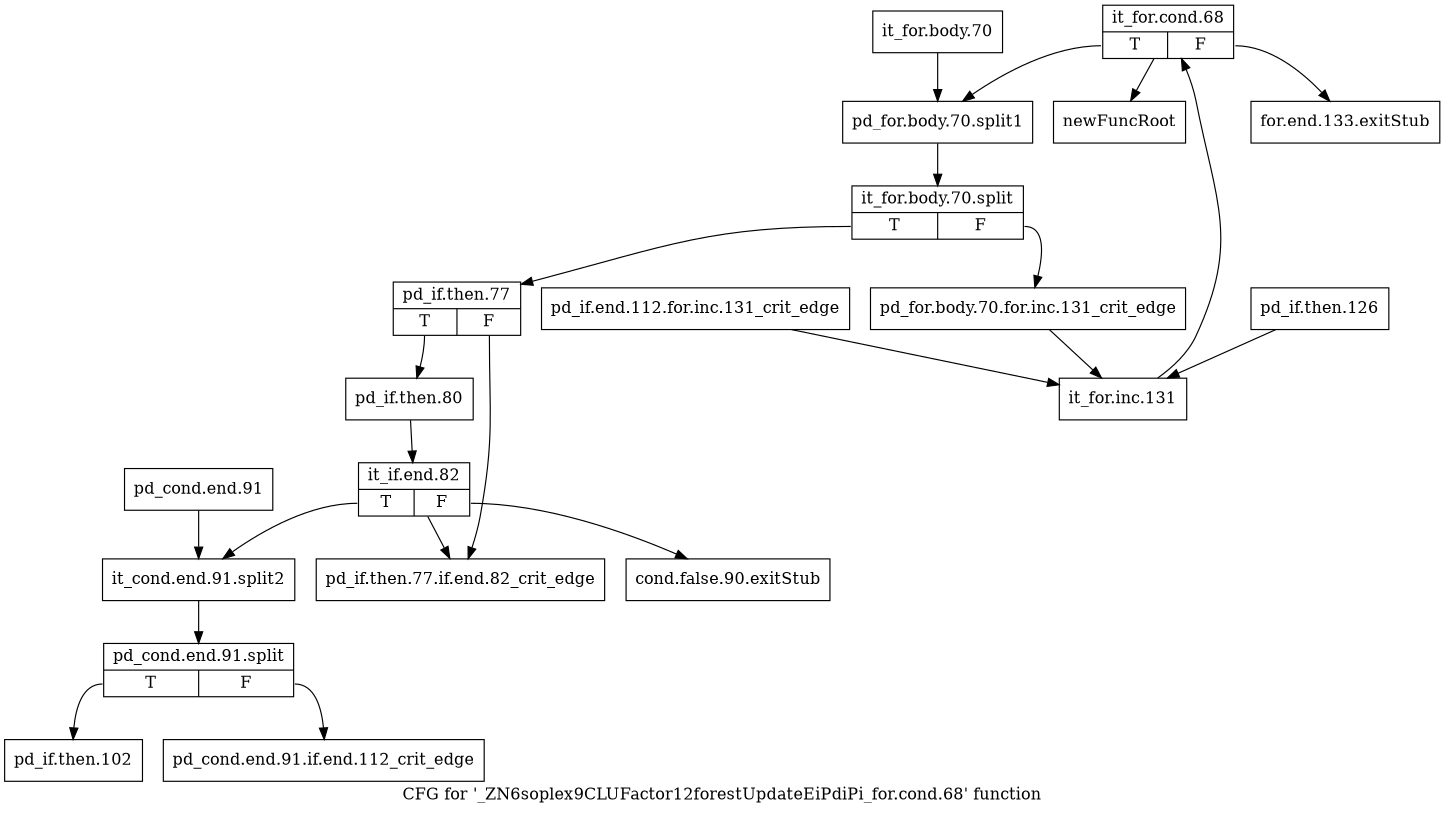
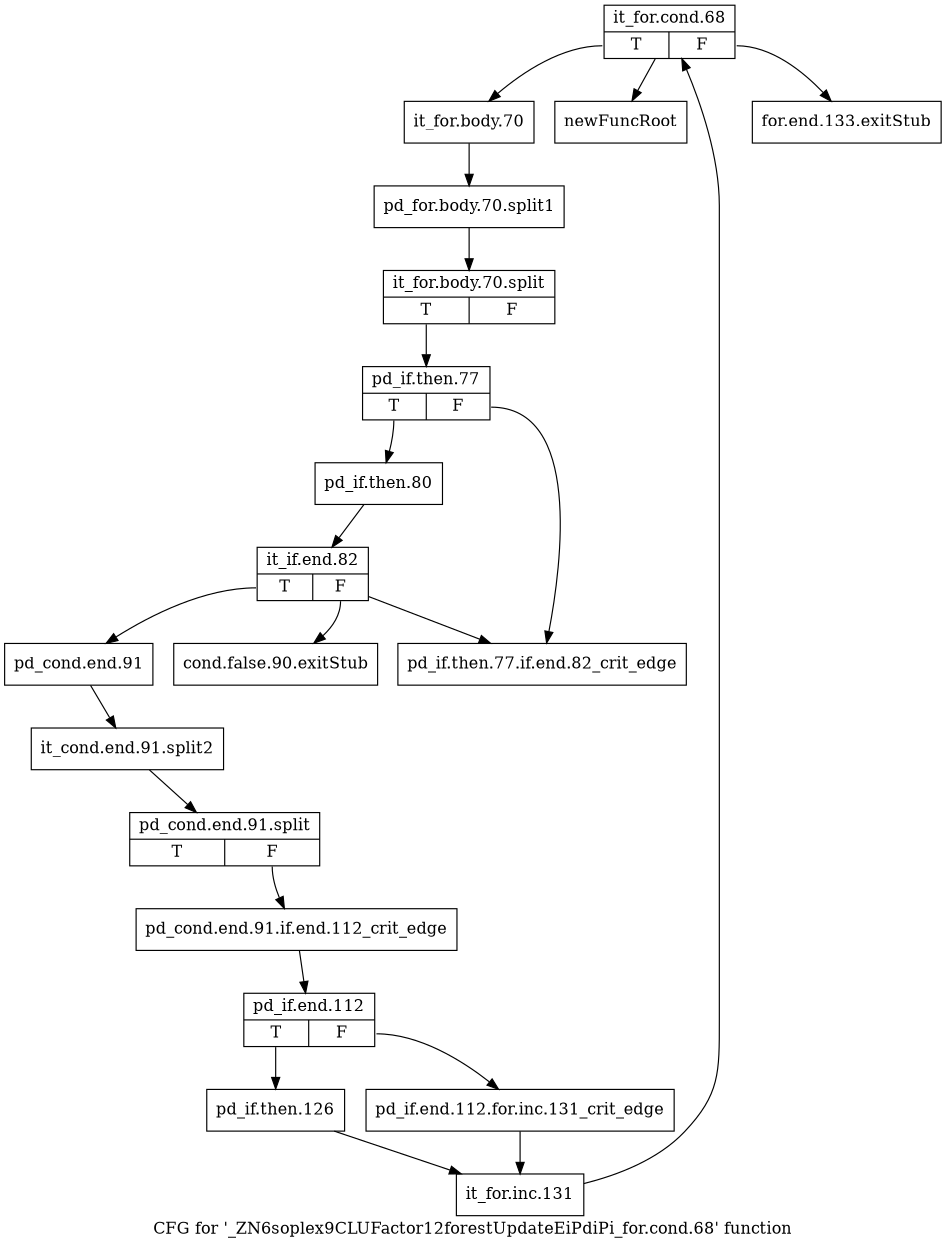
edge "it_for.cond.68" -> "pd_for.body.70.split1": now "it_for.cond.68" -> "it_for.body.70"
node "pd_for.body.70.for.inc.131_crit_edge": removed
edge "it_if.end.82" -> "it_cond.end.91.split2": now "it_if.end.82" -> "pd_cond.end.91"
node "pd_if.then.102": removed
node "pd_if.end.112": added
